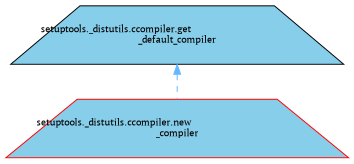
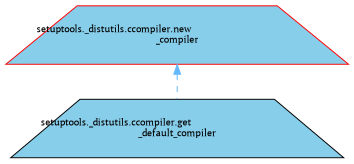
edge "setuptools._distutils.ccompiler.new _compiler" -> "setuptools._distutils.ccompiler.get _default_compiler": reversed
